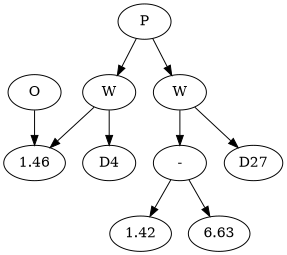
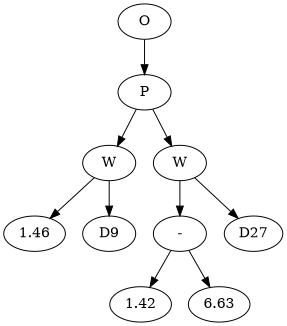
edge "O" -> "1.46": now "O" -> "P"
node "D4": label "D4" -> "D9"
